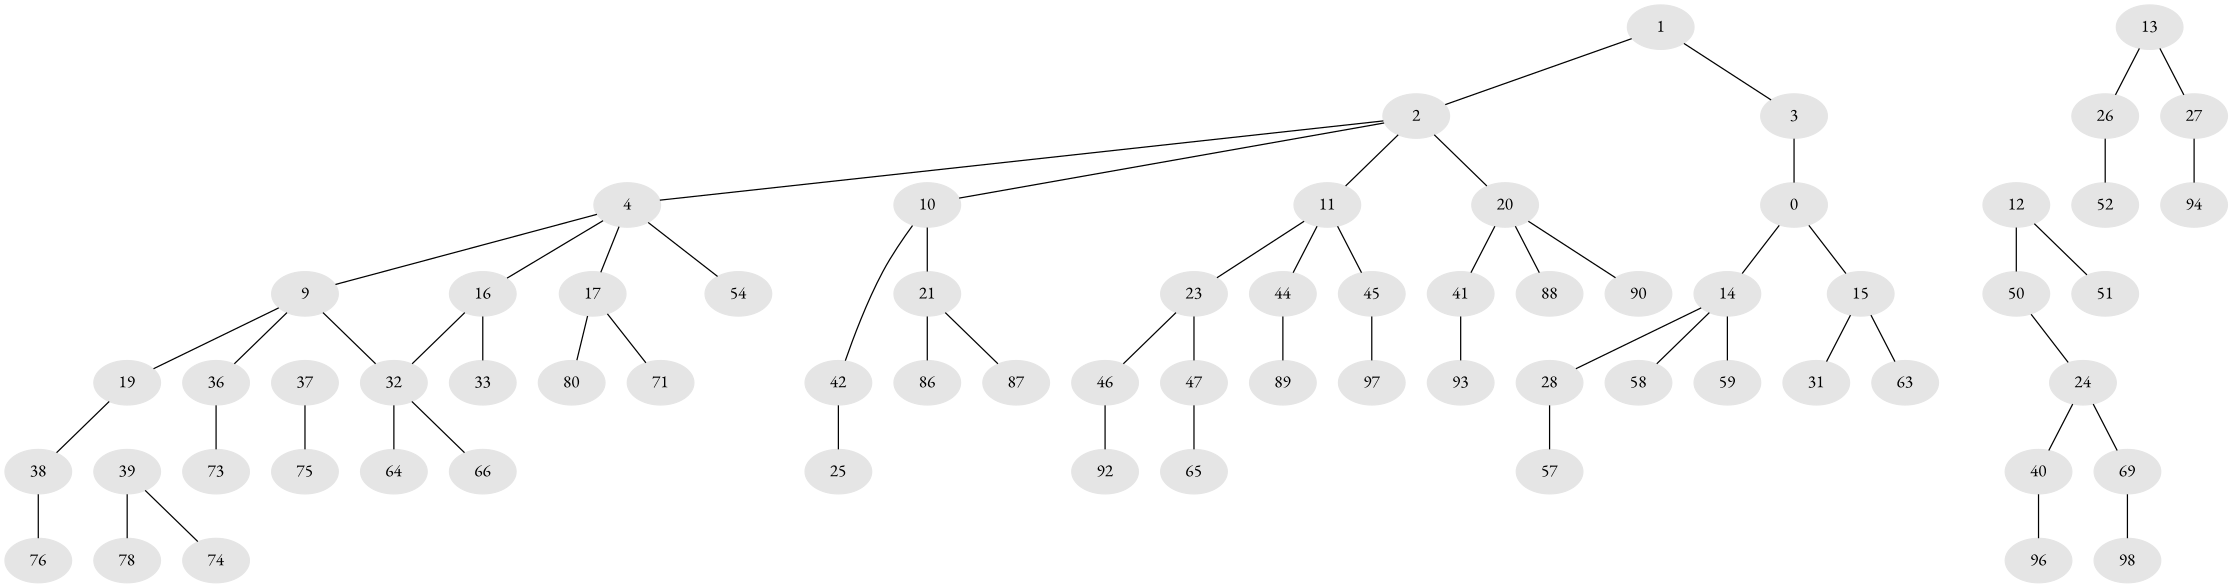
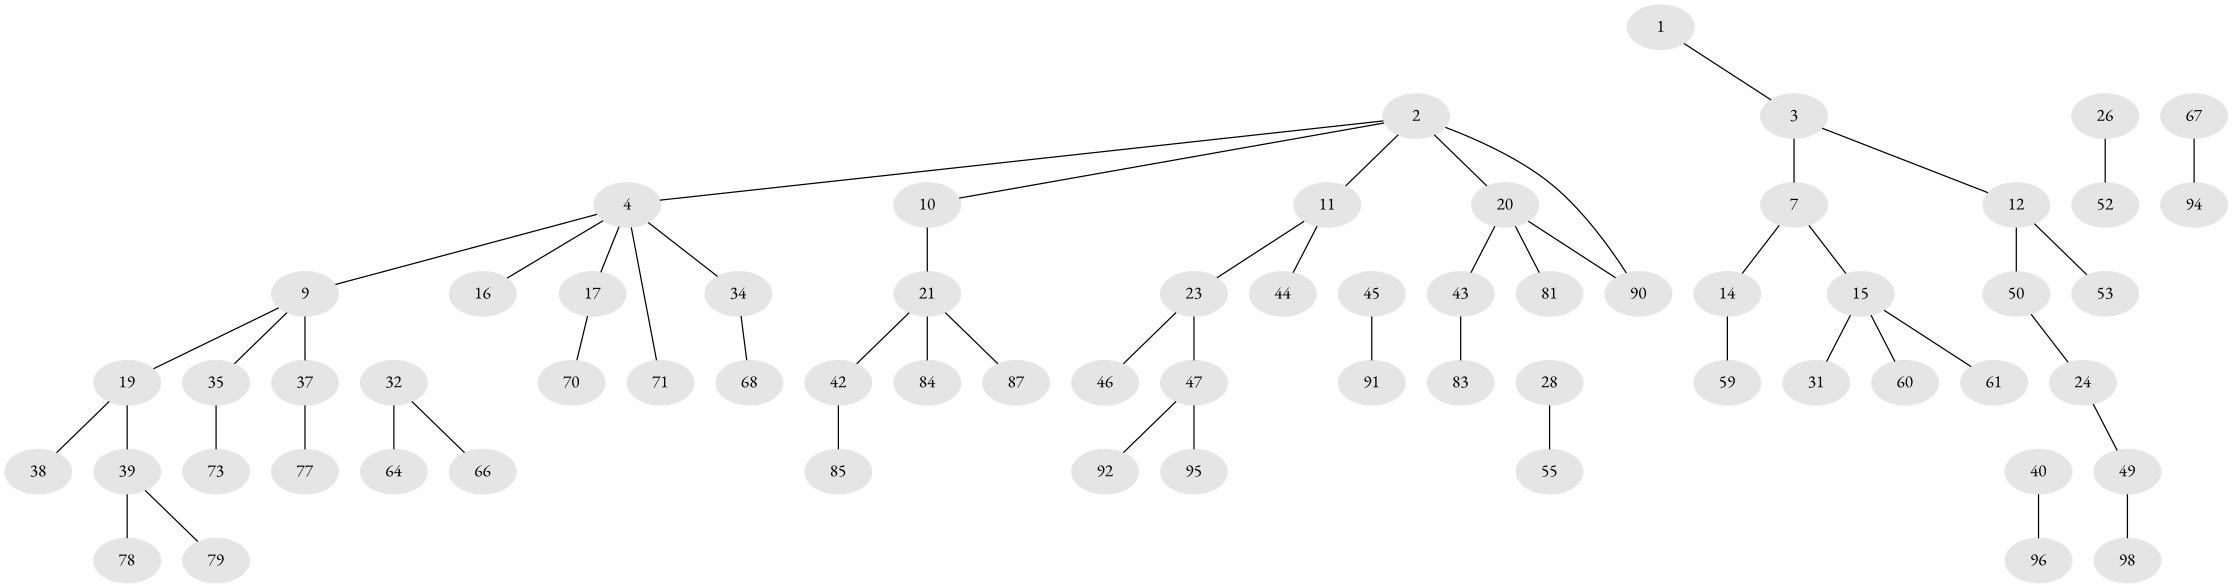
node "13": removed
edge "1" -- "2": now "90" -- "2"
node "27": label "27" -> "67"
edge "3" -- "12": added
node "0": label "0" -> "7"
edge "11" -- "45": removed
edge "10" -- "42": now "21" -- "42"
node "54": label "54" -> "34"
node "41": label "41" -> "43"
node "88": label "88" -> "81"
node "51": label "51" -> "53"
edge "9" -- "32": now "9" -- "37"
edge "16" -- "32": removed
edge "17" -- "71": now "4" -- "71"
edge "14" -- "28": removed
node "36": label "36" -> "35"
node "33": removed
node "80": label "80" -> "70"
node "68": added
node "86": label "86" -> "84"
node "89": removed
node "97": label "97" -> "91"
node "93": label "93" -> "83"
node "58": removed
node "63": label "63" -> "60"
node "61": added
edge "19" -- "39": added
edge "46" -- "92": now "47" -- "92"
edge "24" -- "40": removed
node "75": label "75" -> "77"
node "25": label "25" -> "85"
node "65": label "65" -> "95"
node "57": label "57" -> "55"
node "69": label "69" -> "49"
node "76": removed
node "74": label "74" -> "79"
